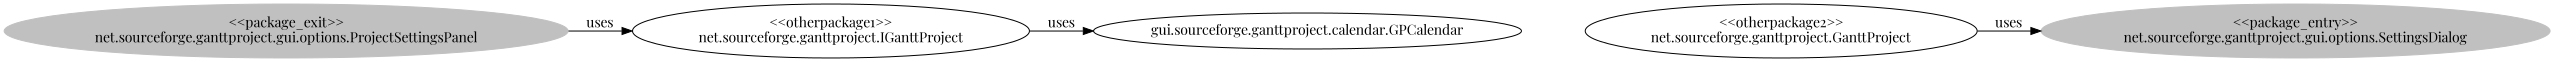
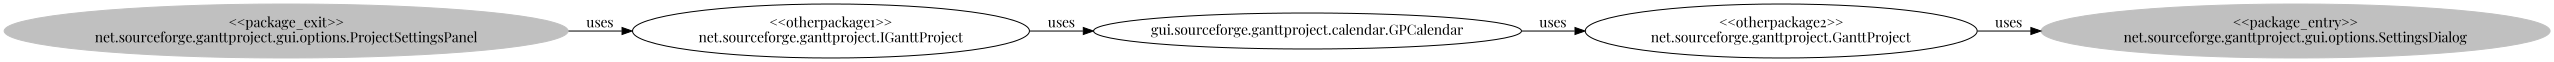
edge "gui.sourceforge.ganttproject.calendar.GPCalendar" -> "<<otherpackage2>> net.sourceforge.ganttproject.GanttProject": added, label "uses"
